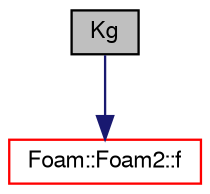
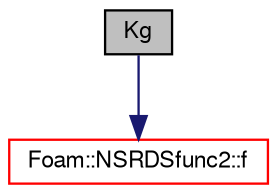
node "Foam::Foam2::f": label "Foam::Foam2::f" -> "Foam::NSRDSfunc2::f"
